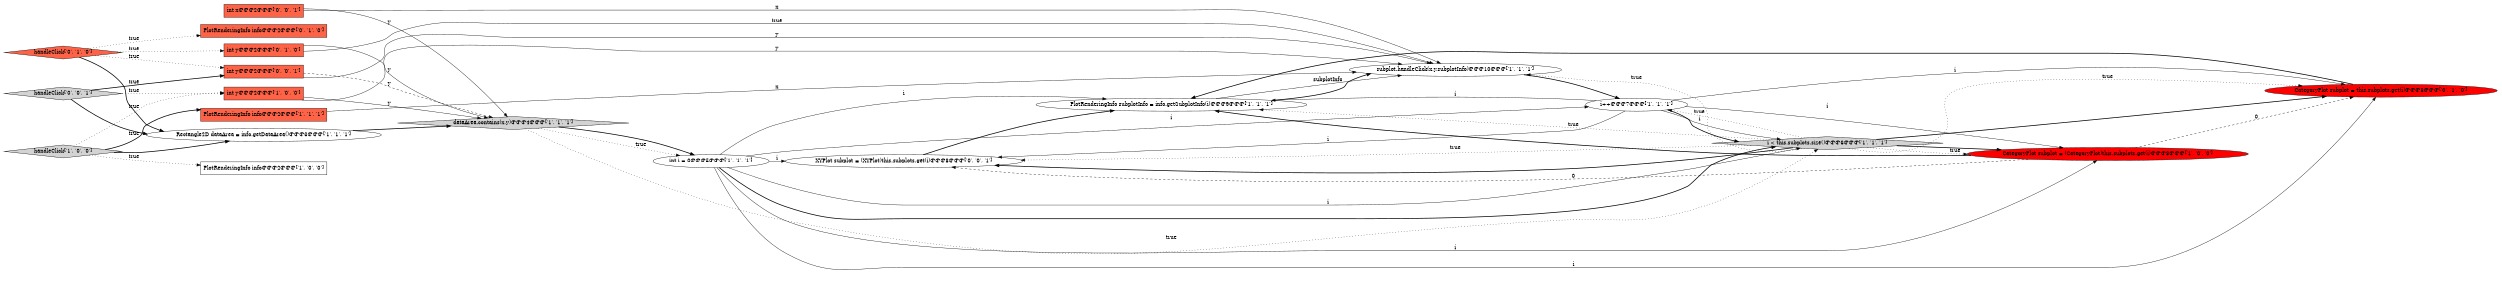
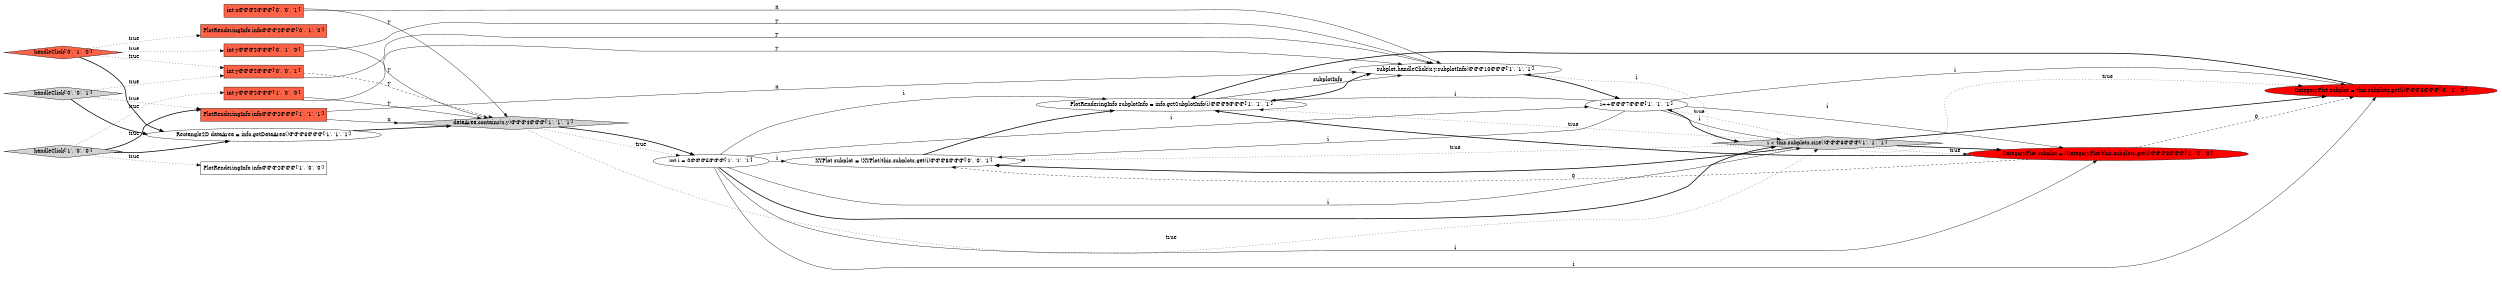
edge "int y@@@2@@@['0', '1', '0']" -> "subplot.handleClick(x,y,subplotInfo)@@@10@@@['1', '1', '1']": label "true" -> "y"
edge "i < this.subplots.size()@@@6@@@['1', '1', '1']" -> "subplot.handleClick(x,y,subplotInfo)@@@10@@@['1', '1', '1']": label "true" -> "i"
edge "handleClick['0', '0', '1']" -> "int y@@@2@@@['0', '0', '1']": style bold -> dotted
edge "handleClick['0', '0', '1']" -> "int y@@@2@@@['1', '0', '0']": now "handleClick['0', '0', '1']" -> "PlotRenderingInfo info@@@2@@@['1', '1', '1']"
edge "PlotRenderingInfo info@@@2@@@['1', '1', '1']" -> "dataArea.contains(x,y)@@@4@@@['1', '1', '1']": added, label "x"
